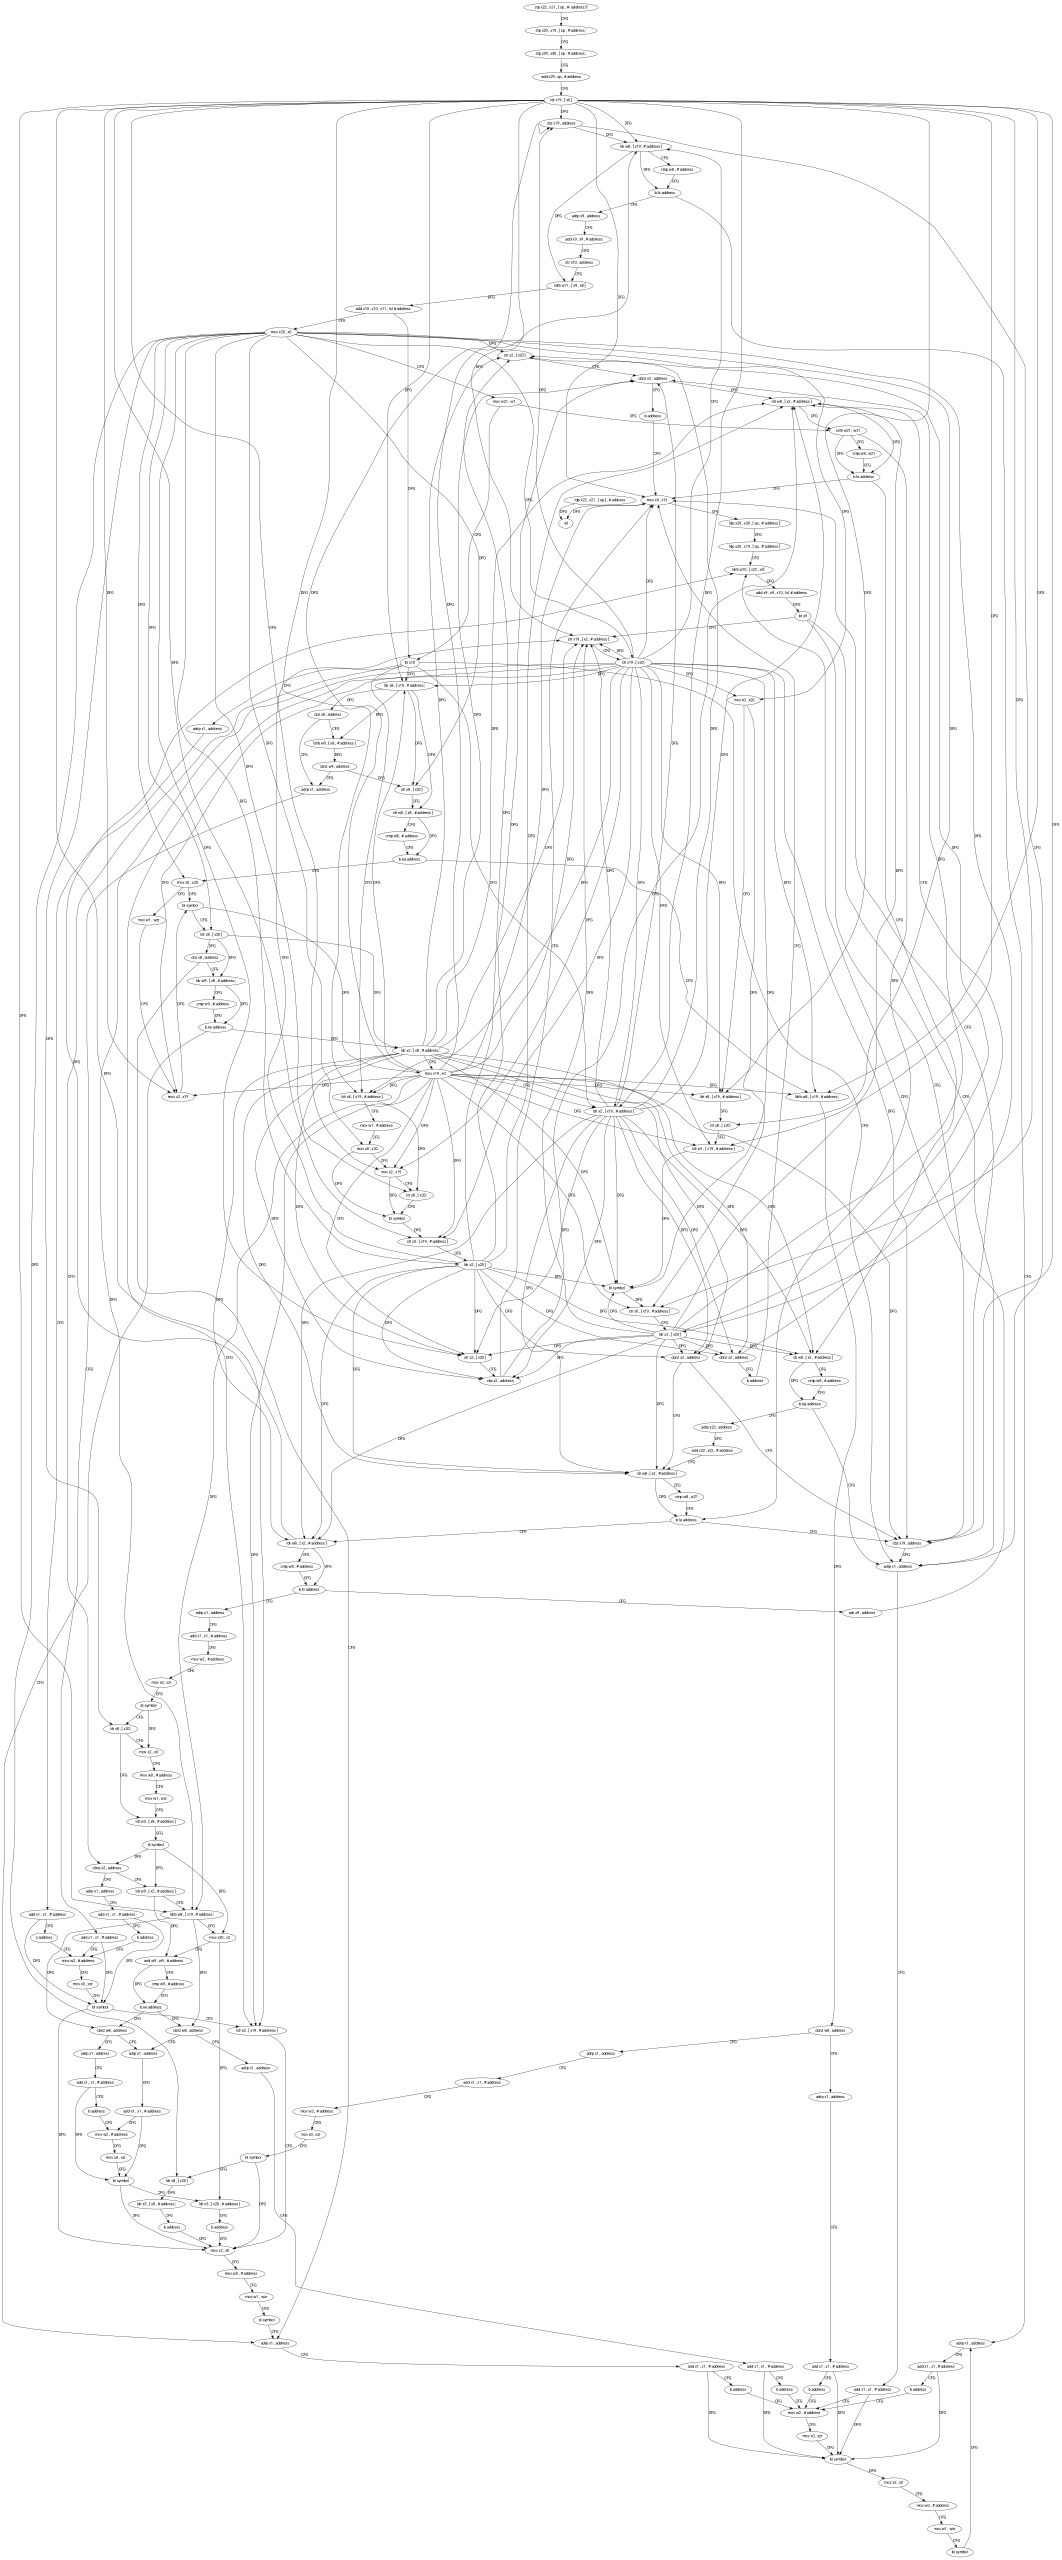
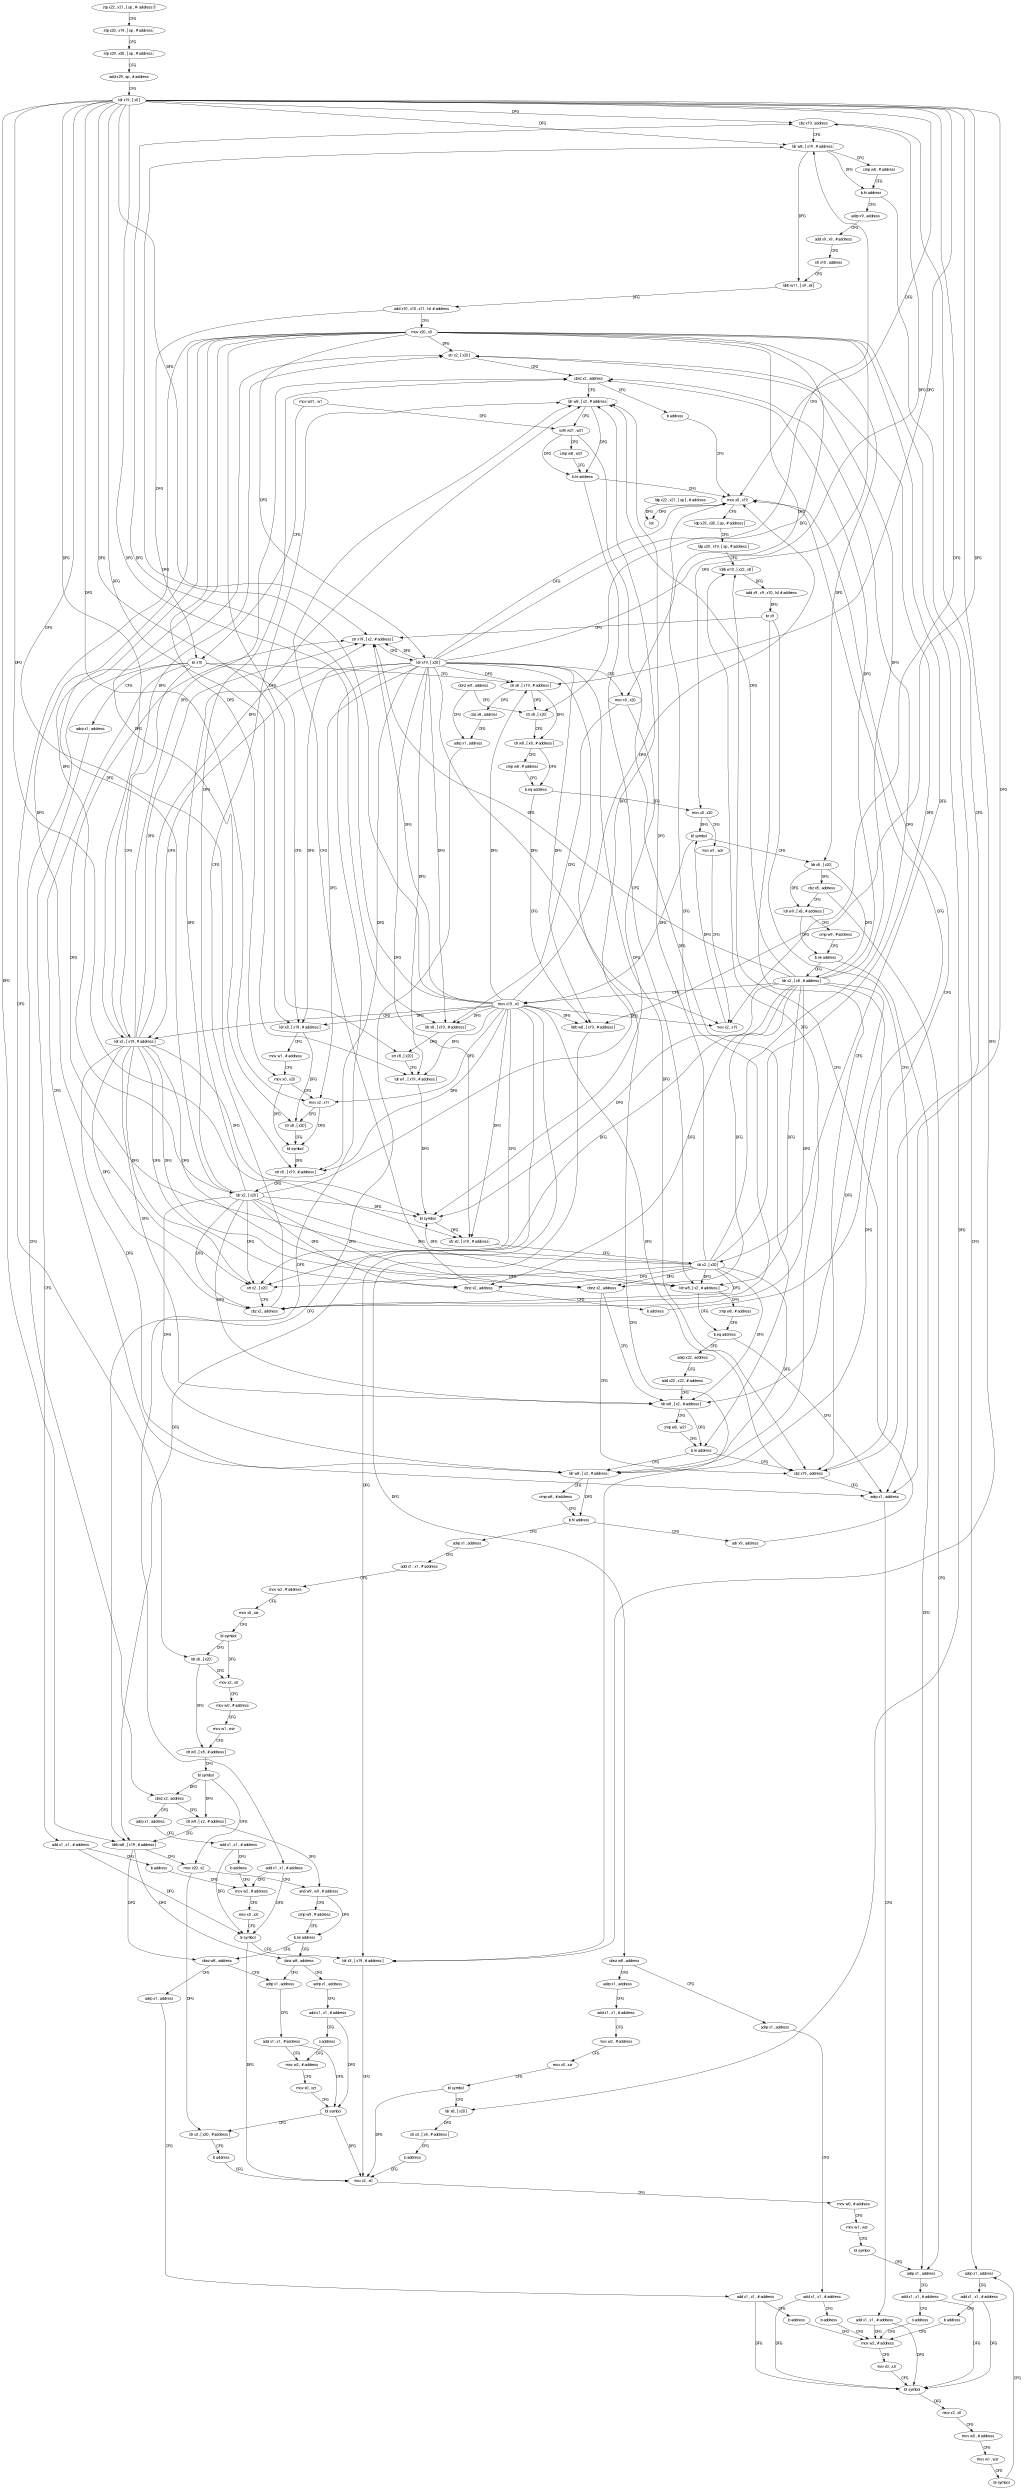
edge "mov x20 , x0" -> "mov w21 , w1": removed, label "CFG"
node "ret": label "ret" -> "ldr"
node "ldrb w9 , [ x8 , # address ]": removed
